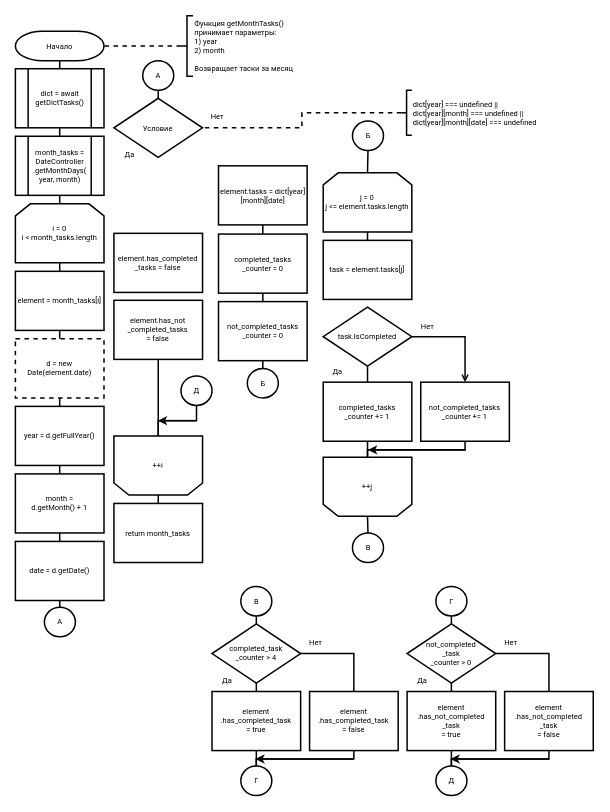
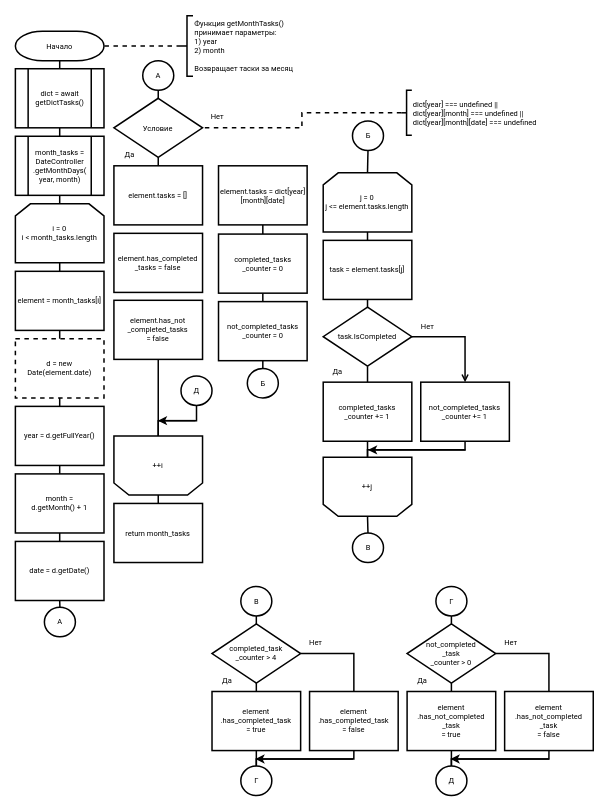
edge "Условие" -- "element.tasks = []": added
node "element.tasks = []": added
edge "task = element.tasks[j]" -- "task.IsCompleted": added
